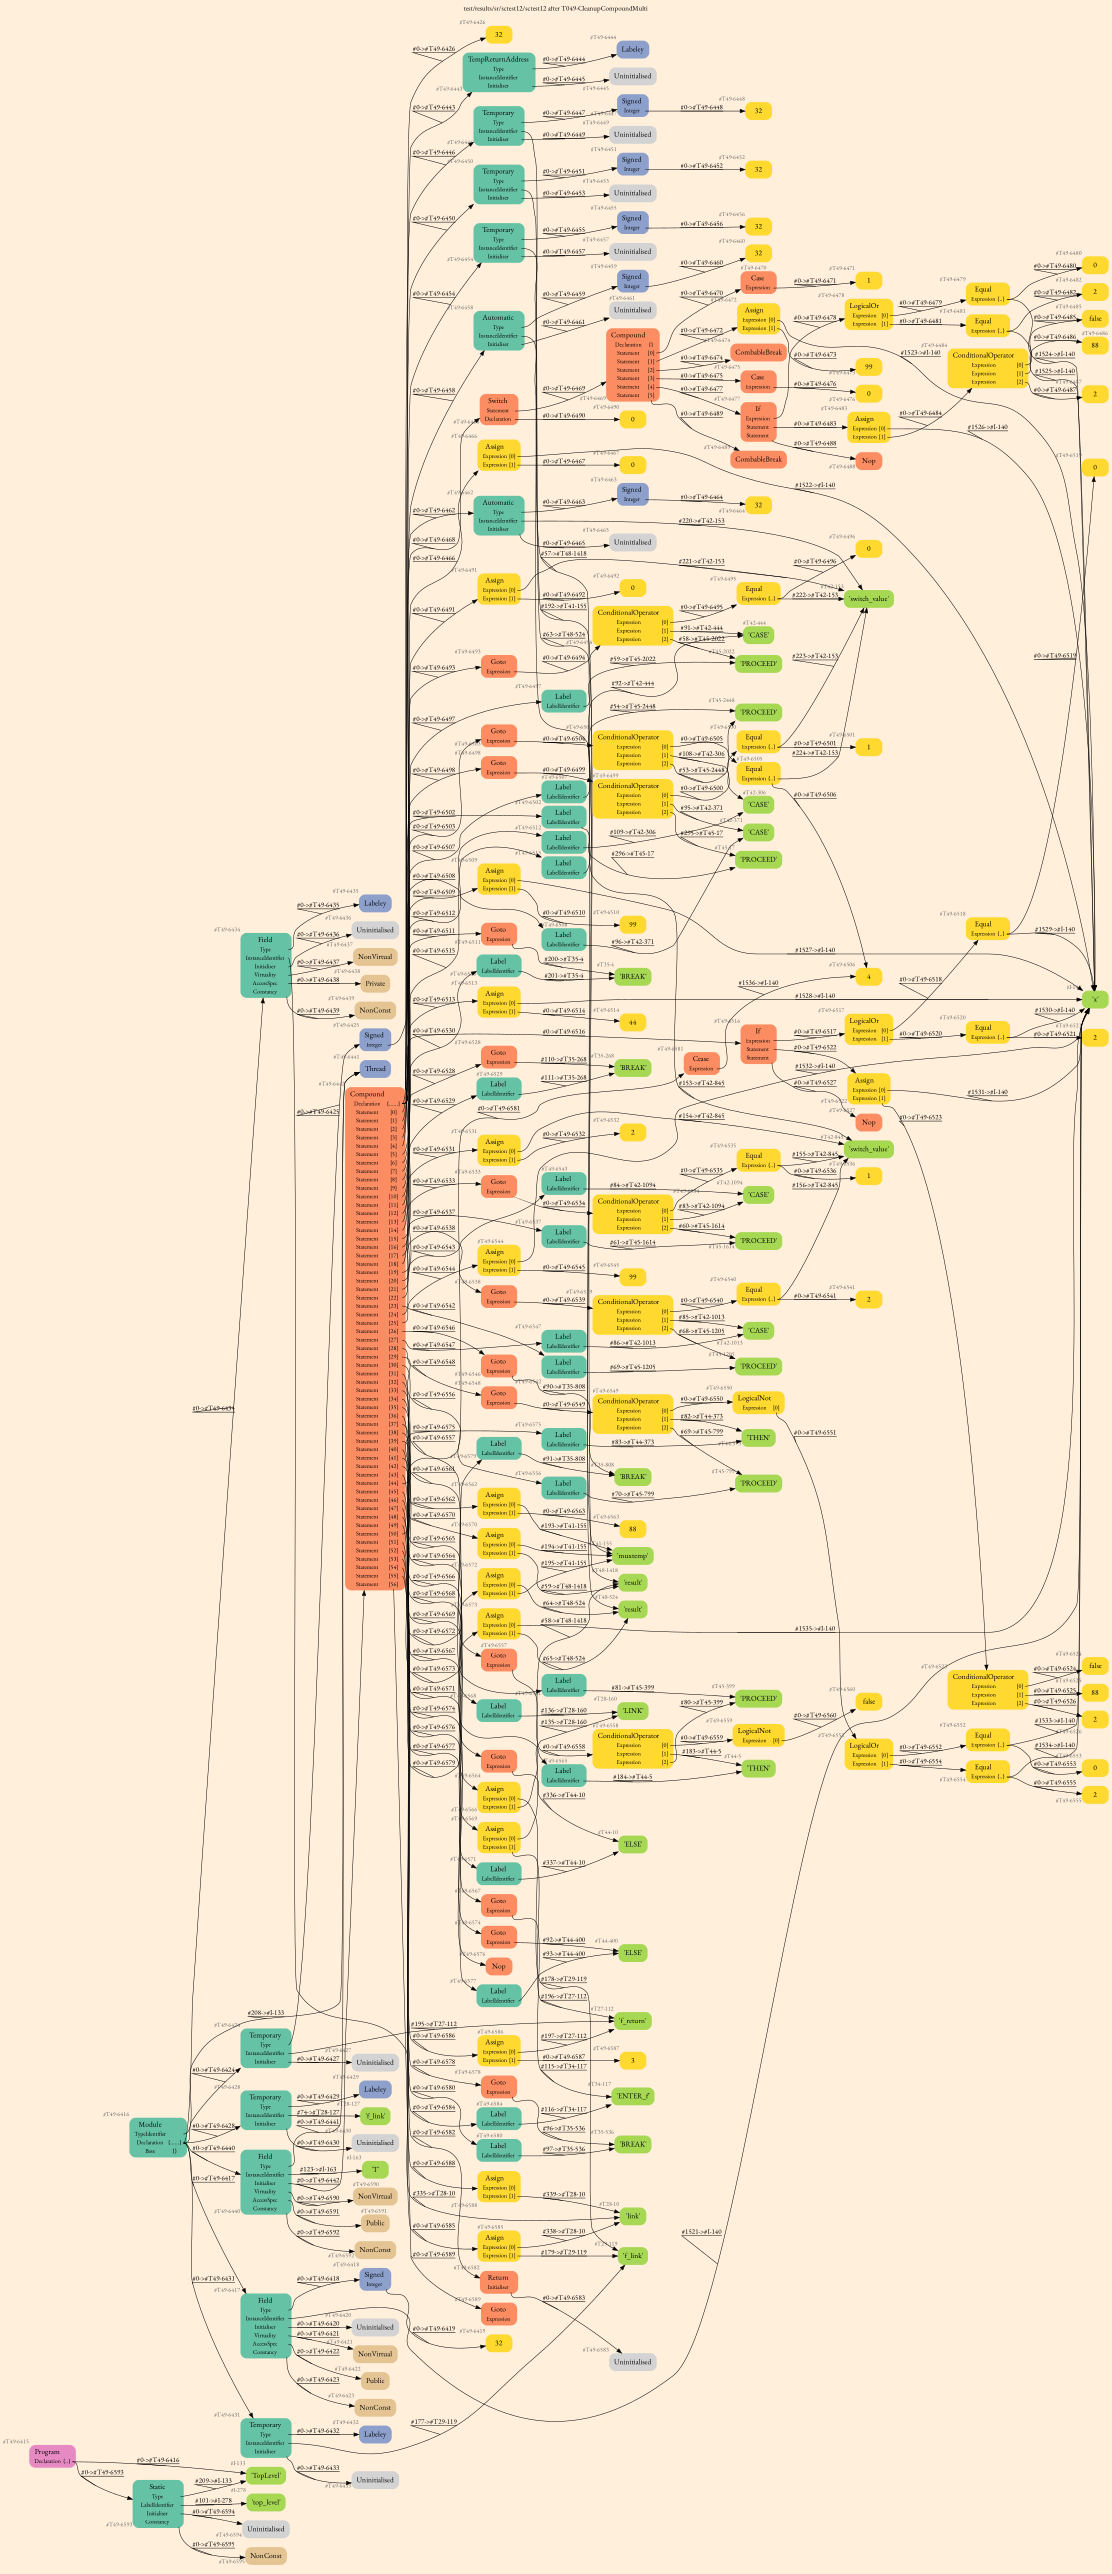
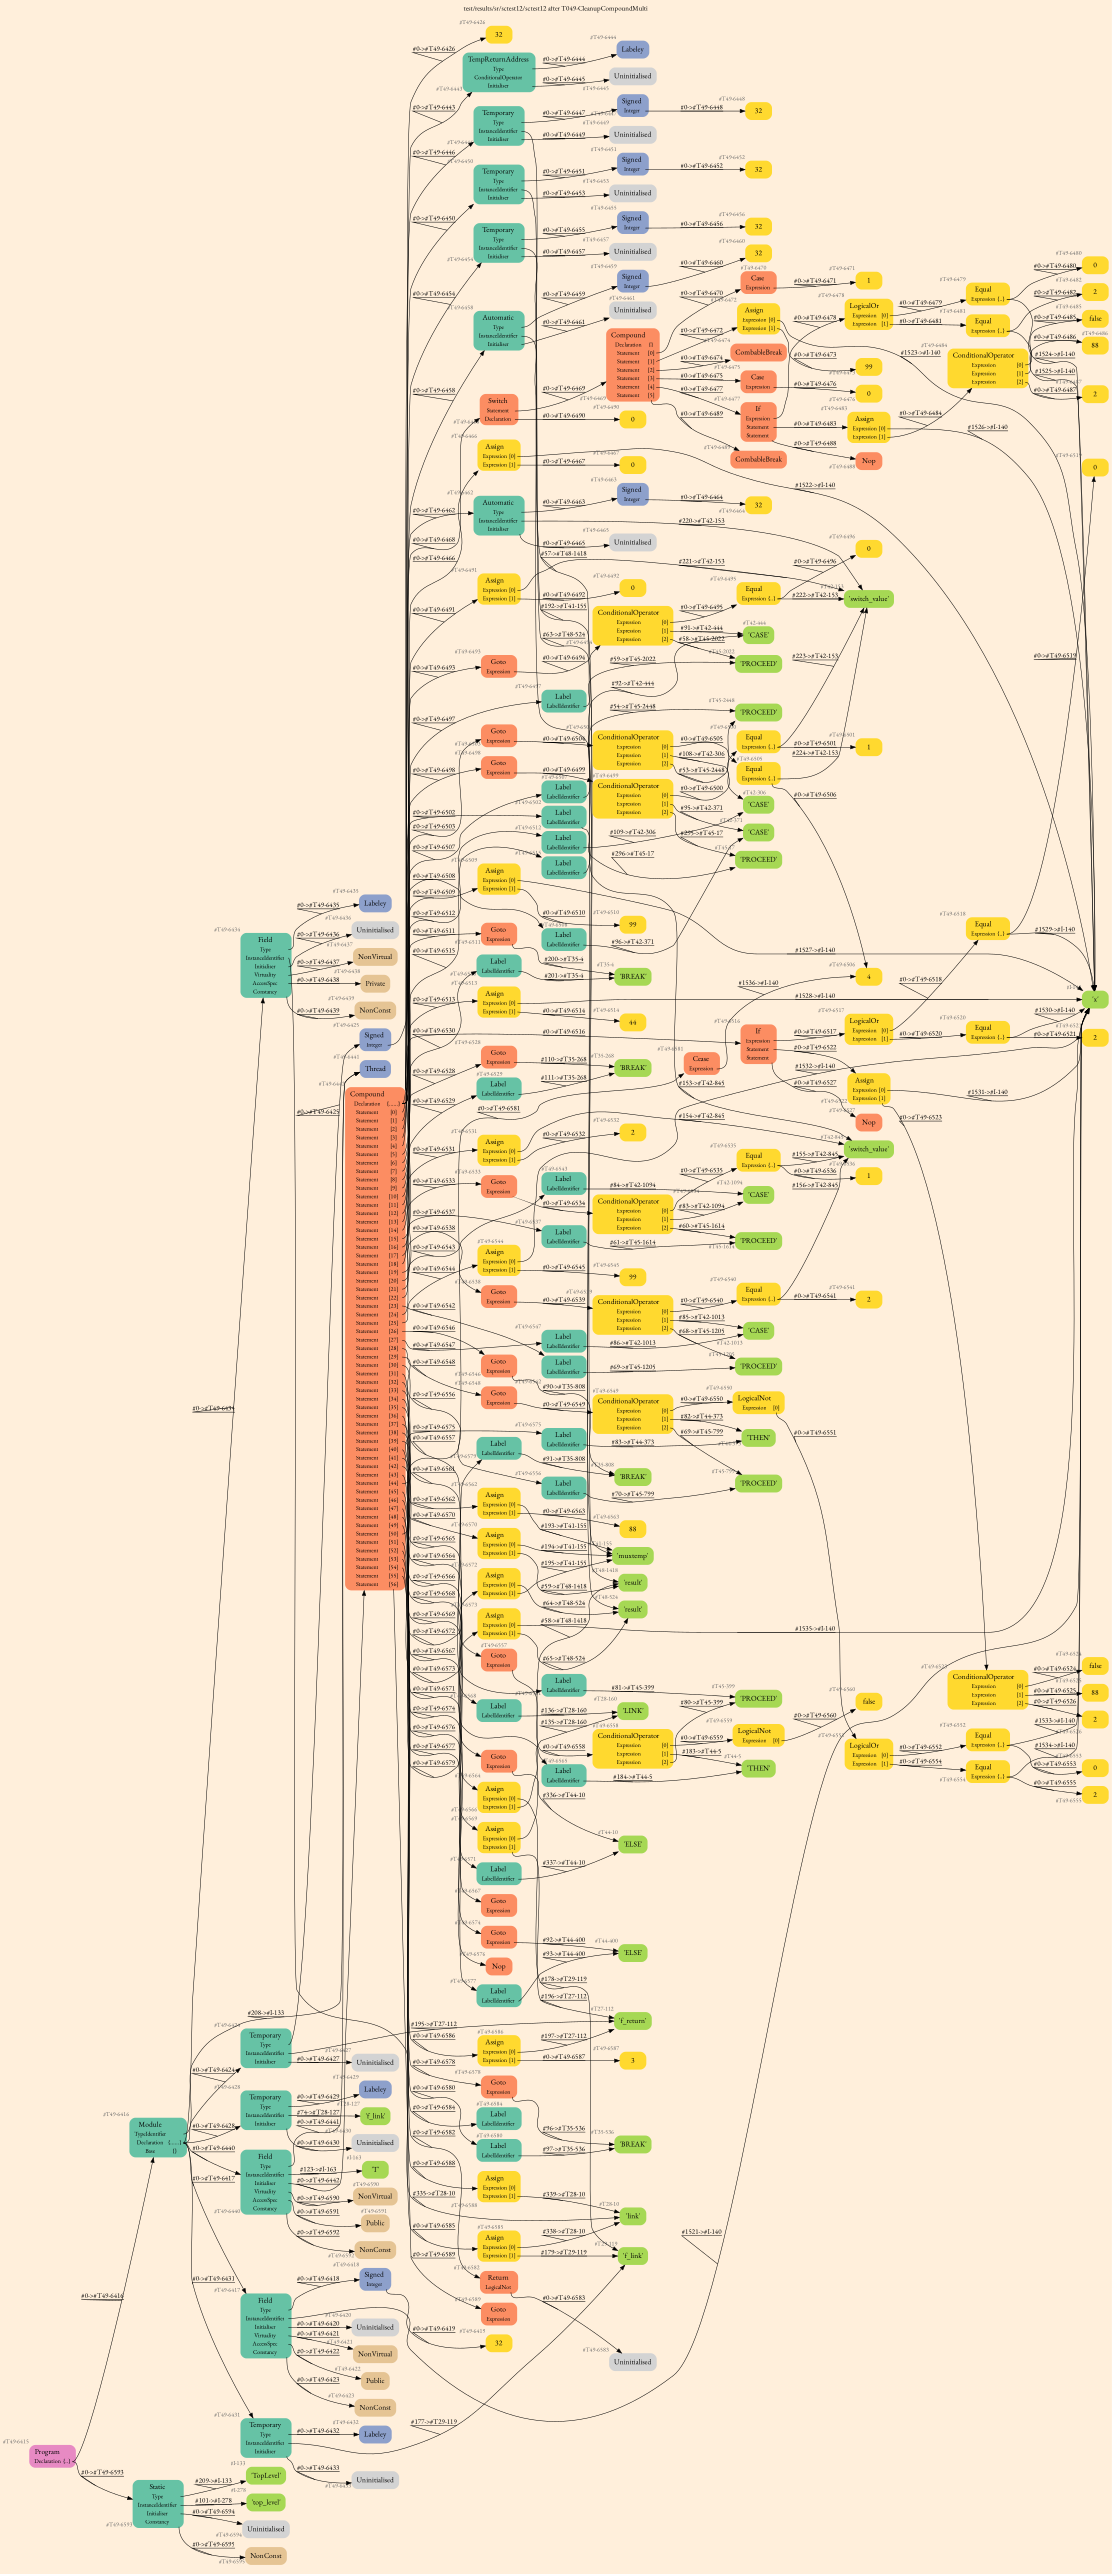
node "TempReturnAddress": text "InstanceIdentifier" -> "ConditionalOperator"
node "'ENTER_f'": removed
node "Return": text "Initialiser" -> "LogicalNot"
edge "Program" -> "'TopLevel'": now "Program" -> "Module"
node "Static": text "LabelIdentifier" -> "InstanceIdentifier"
